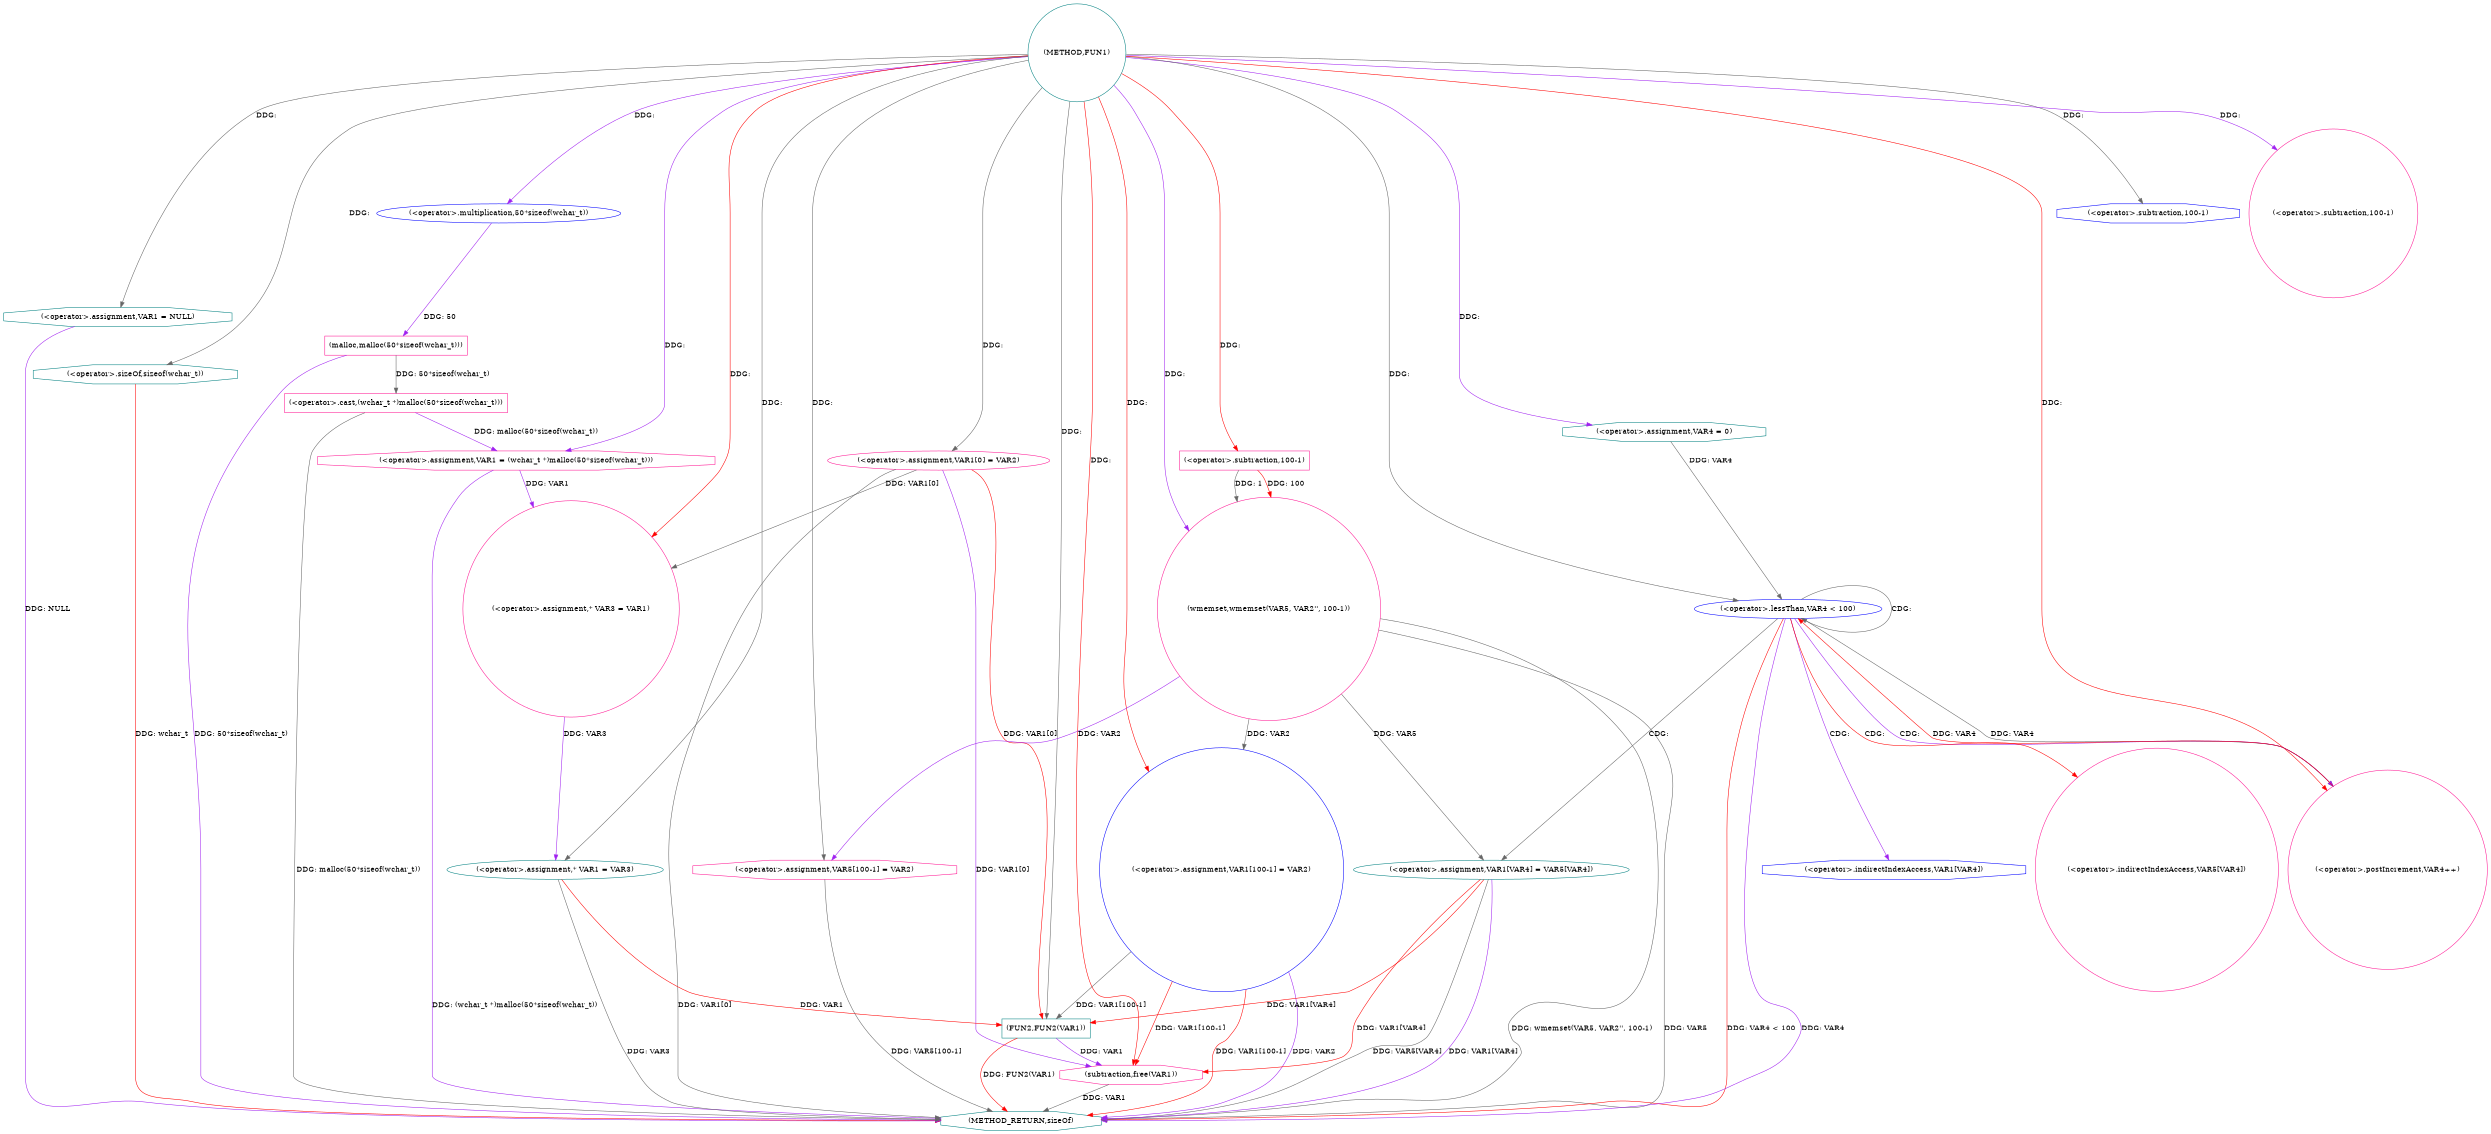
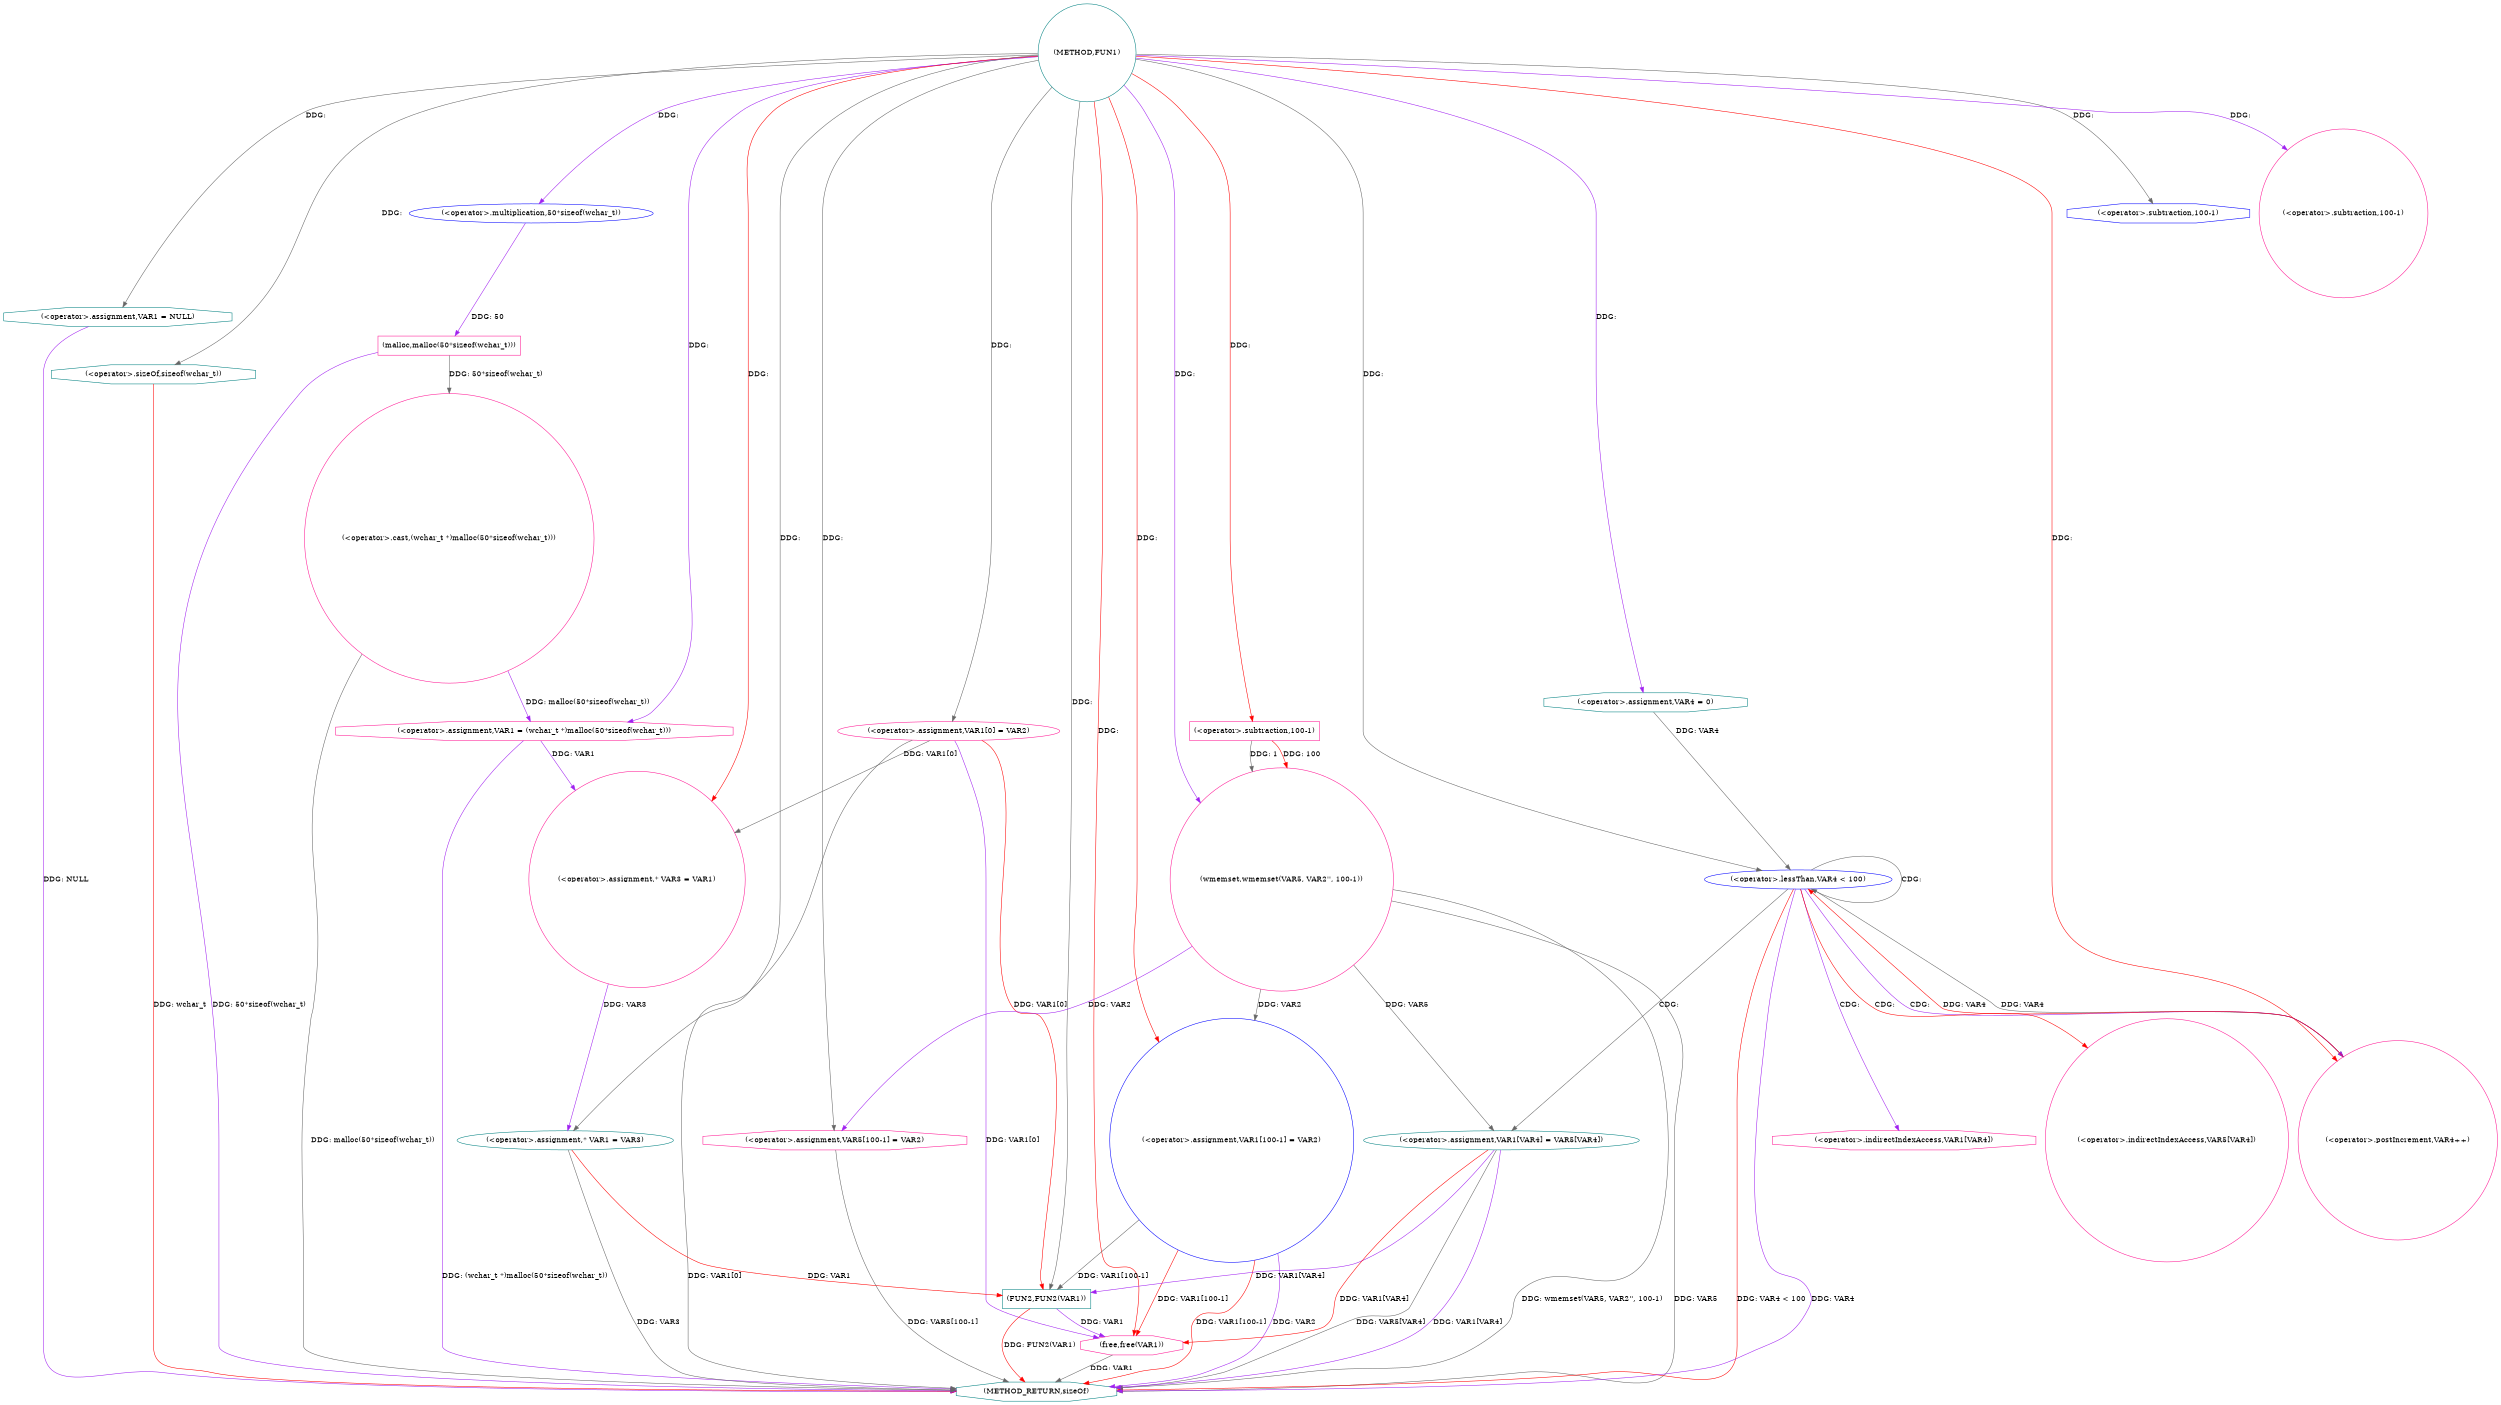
node "(<operator>.cast,(wchar_t *)malloc(50*sizeof(wchar_t)))": shape box -> circle
node "(<operator>.indirectIndexAccess,VAR1[VAR4])": color blue -> deeppink
edge "(<operator>.assignment,VAR1[VAR4] = VAR5[VAR4])" -> "(FUN2,FUN2(VAR1))": color red -> purple
node "(subtraction,free(VAR1))": label "(subtraction,free(VAR1))" -> "(free,free(VAR1))"
